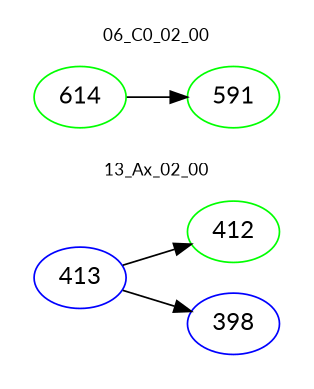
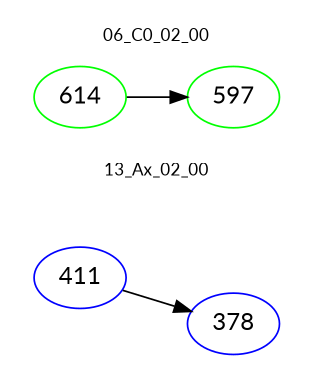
node "591": label "591" -> "597"
node "412": removed
node "413": label "413" -> "411"
node "398": label "398" -> "378"
